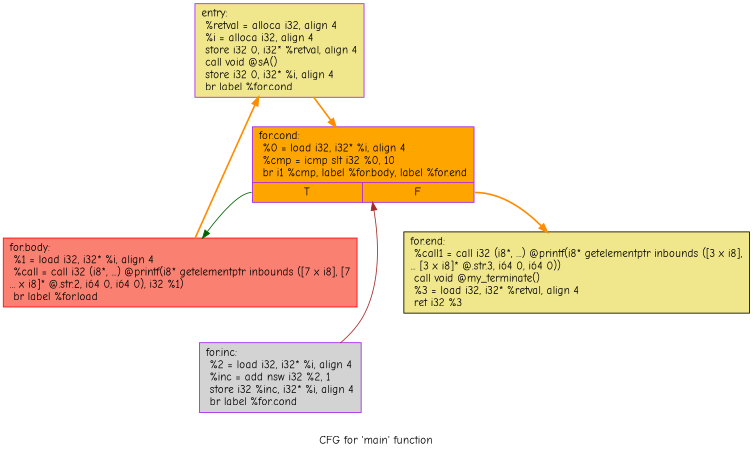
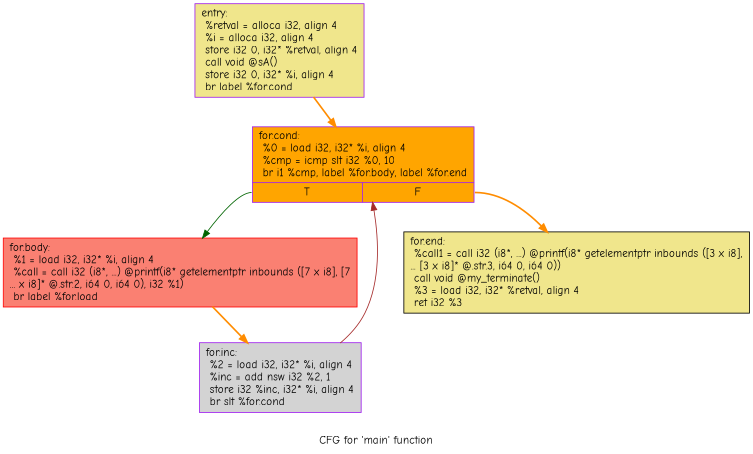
edge "for.body:" -> "entry:": now "for.body:" -> "for.inc:"
node "for.inc:": text "br label %for.cond" -> "br slt %for.cond"
